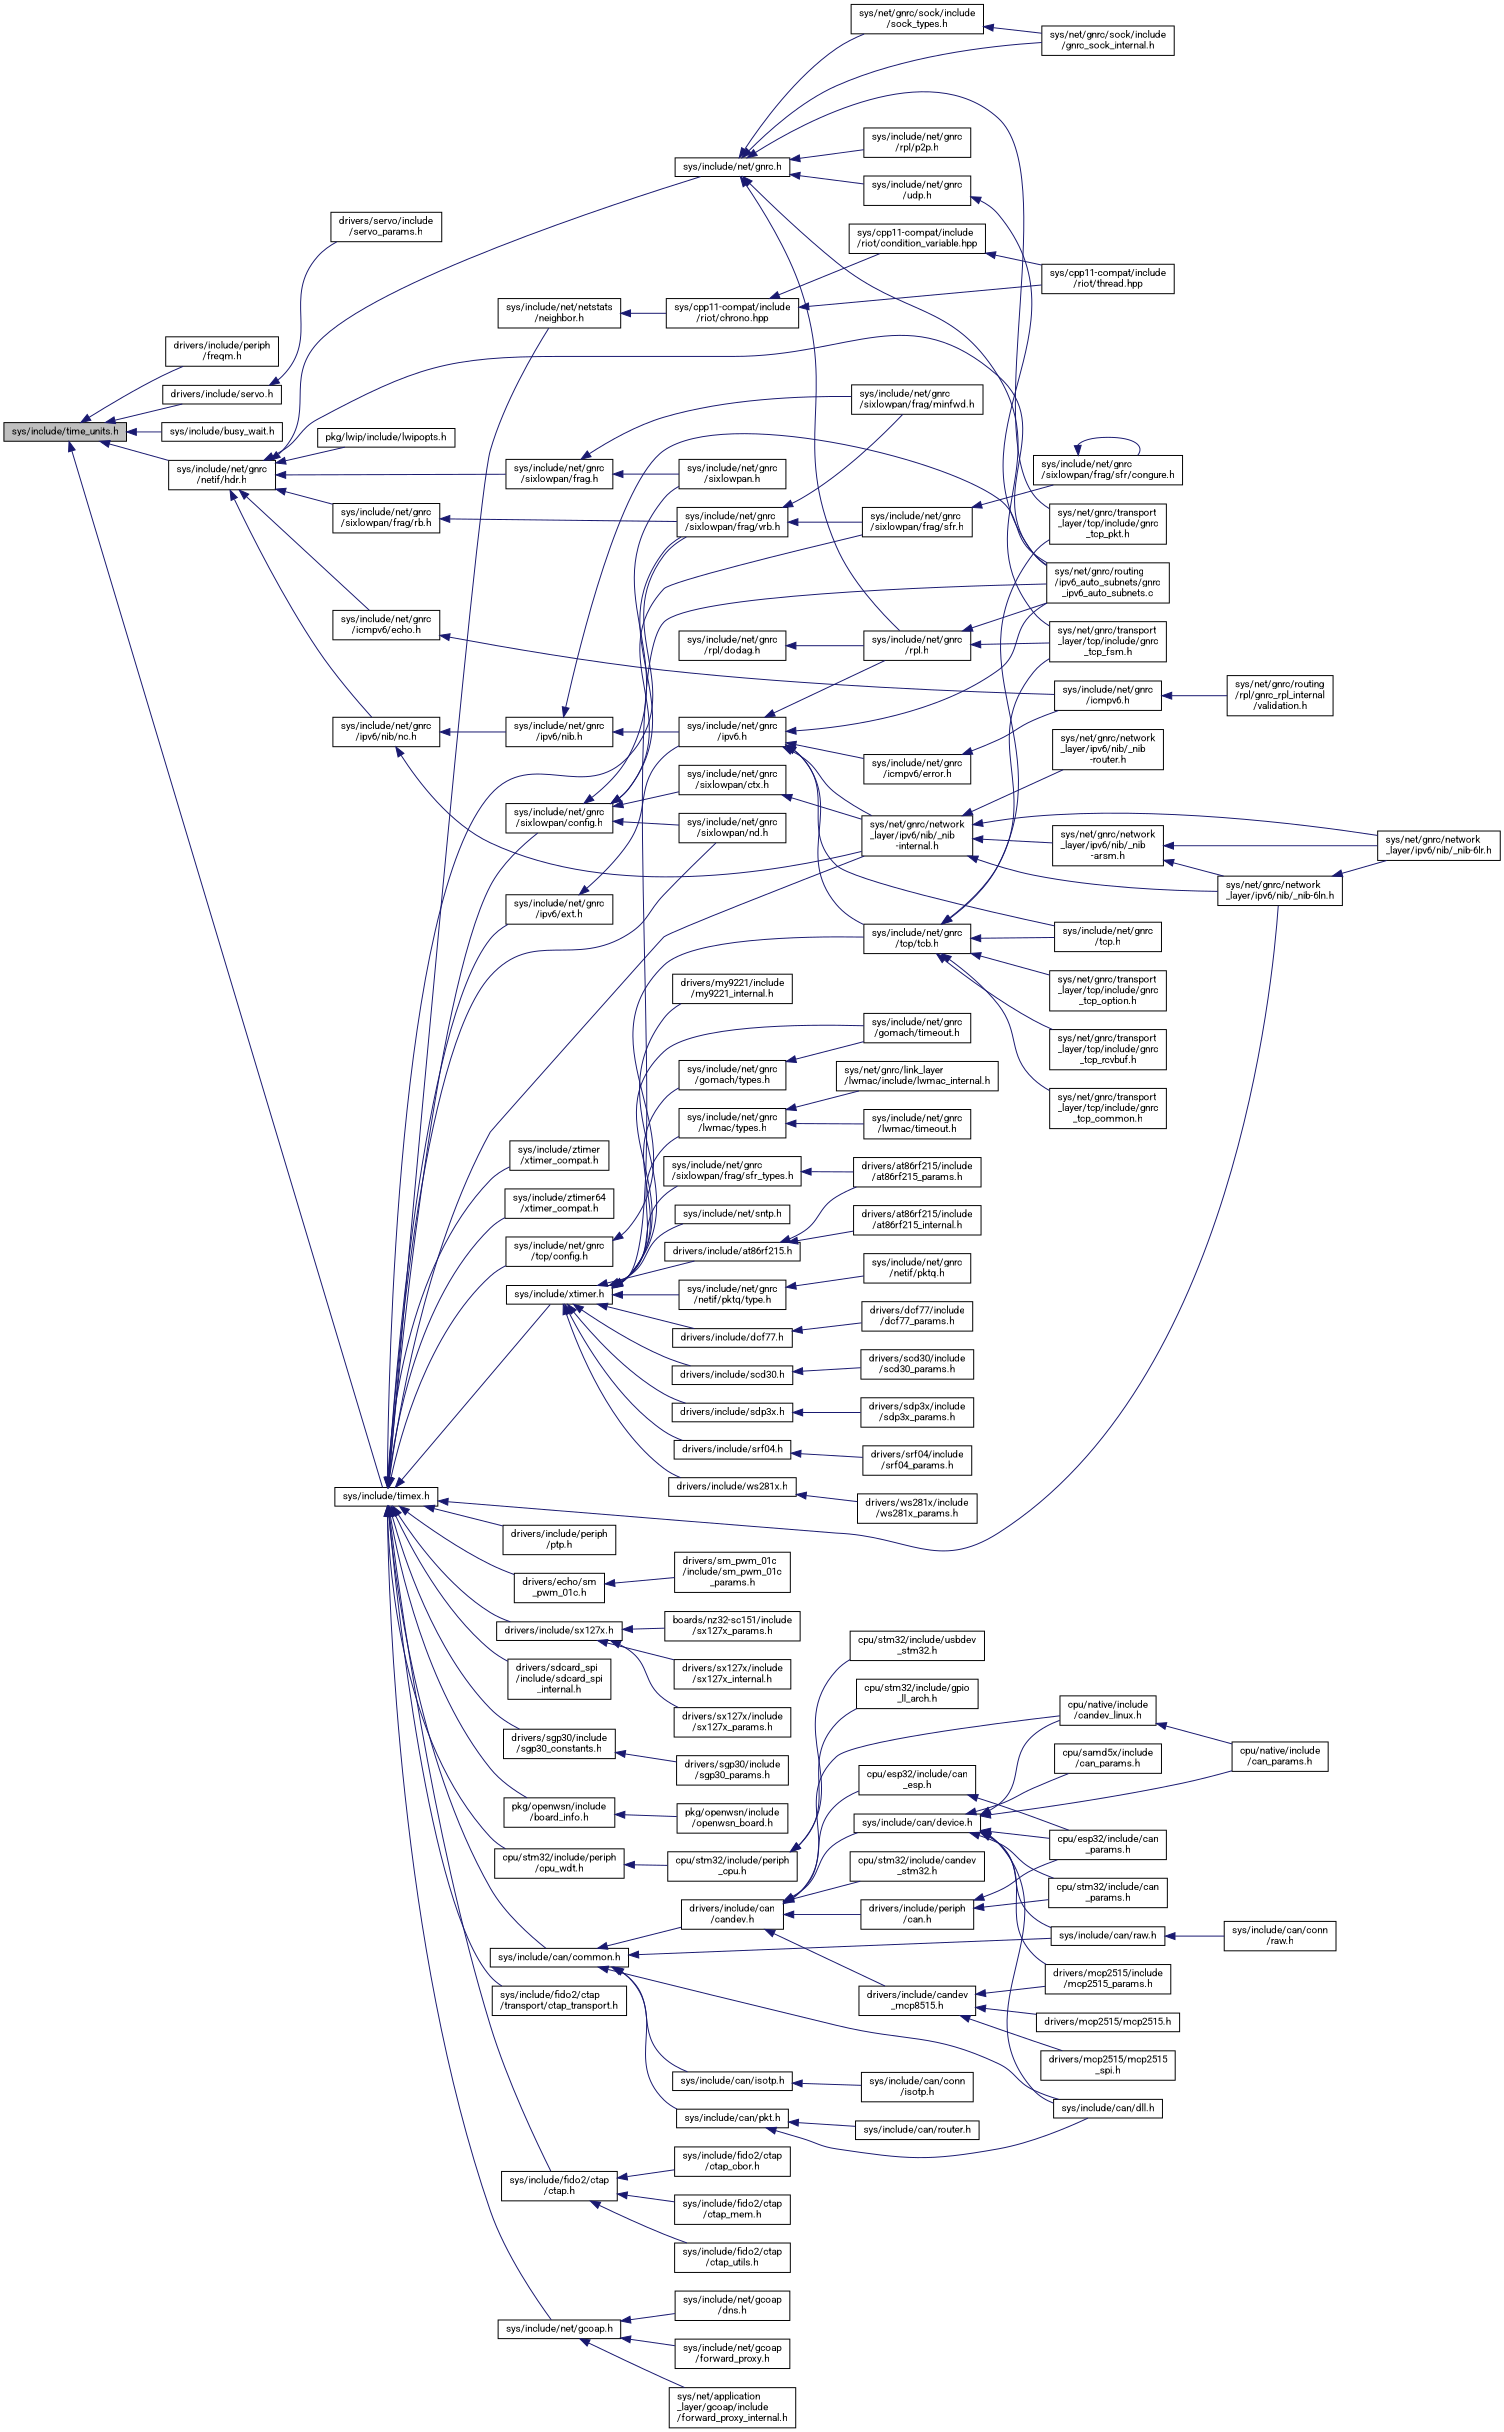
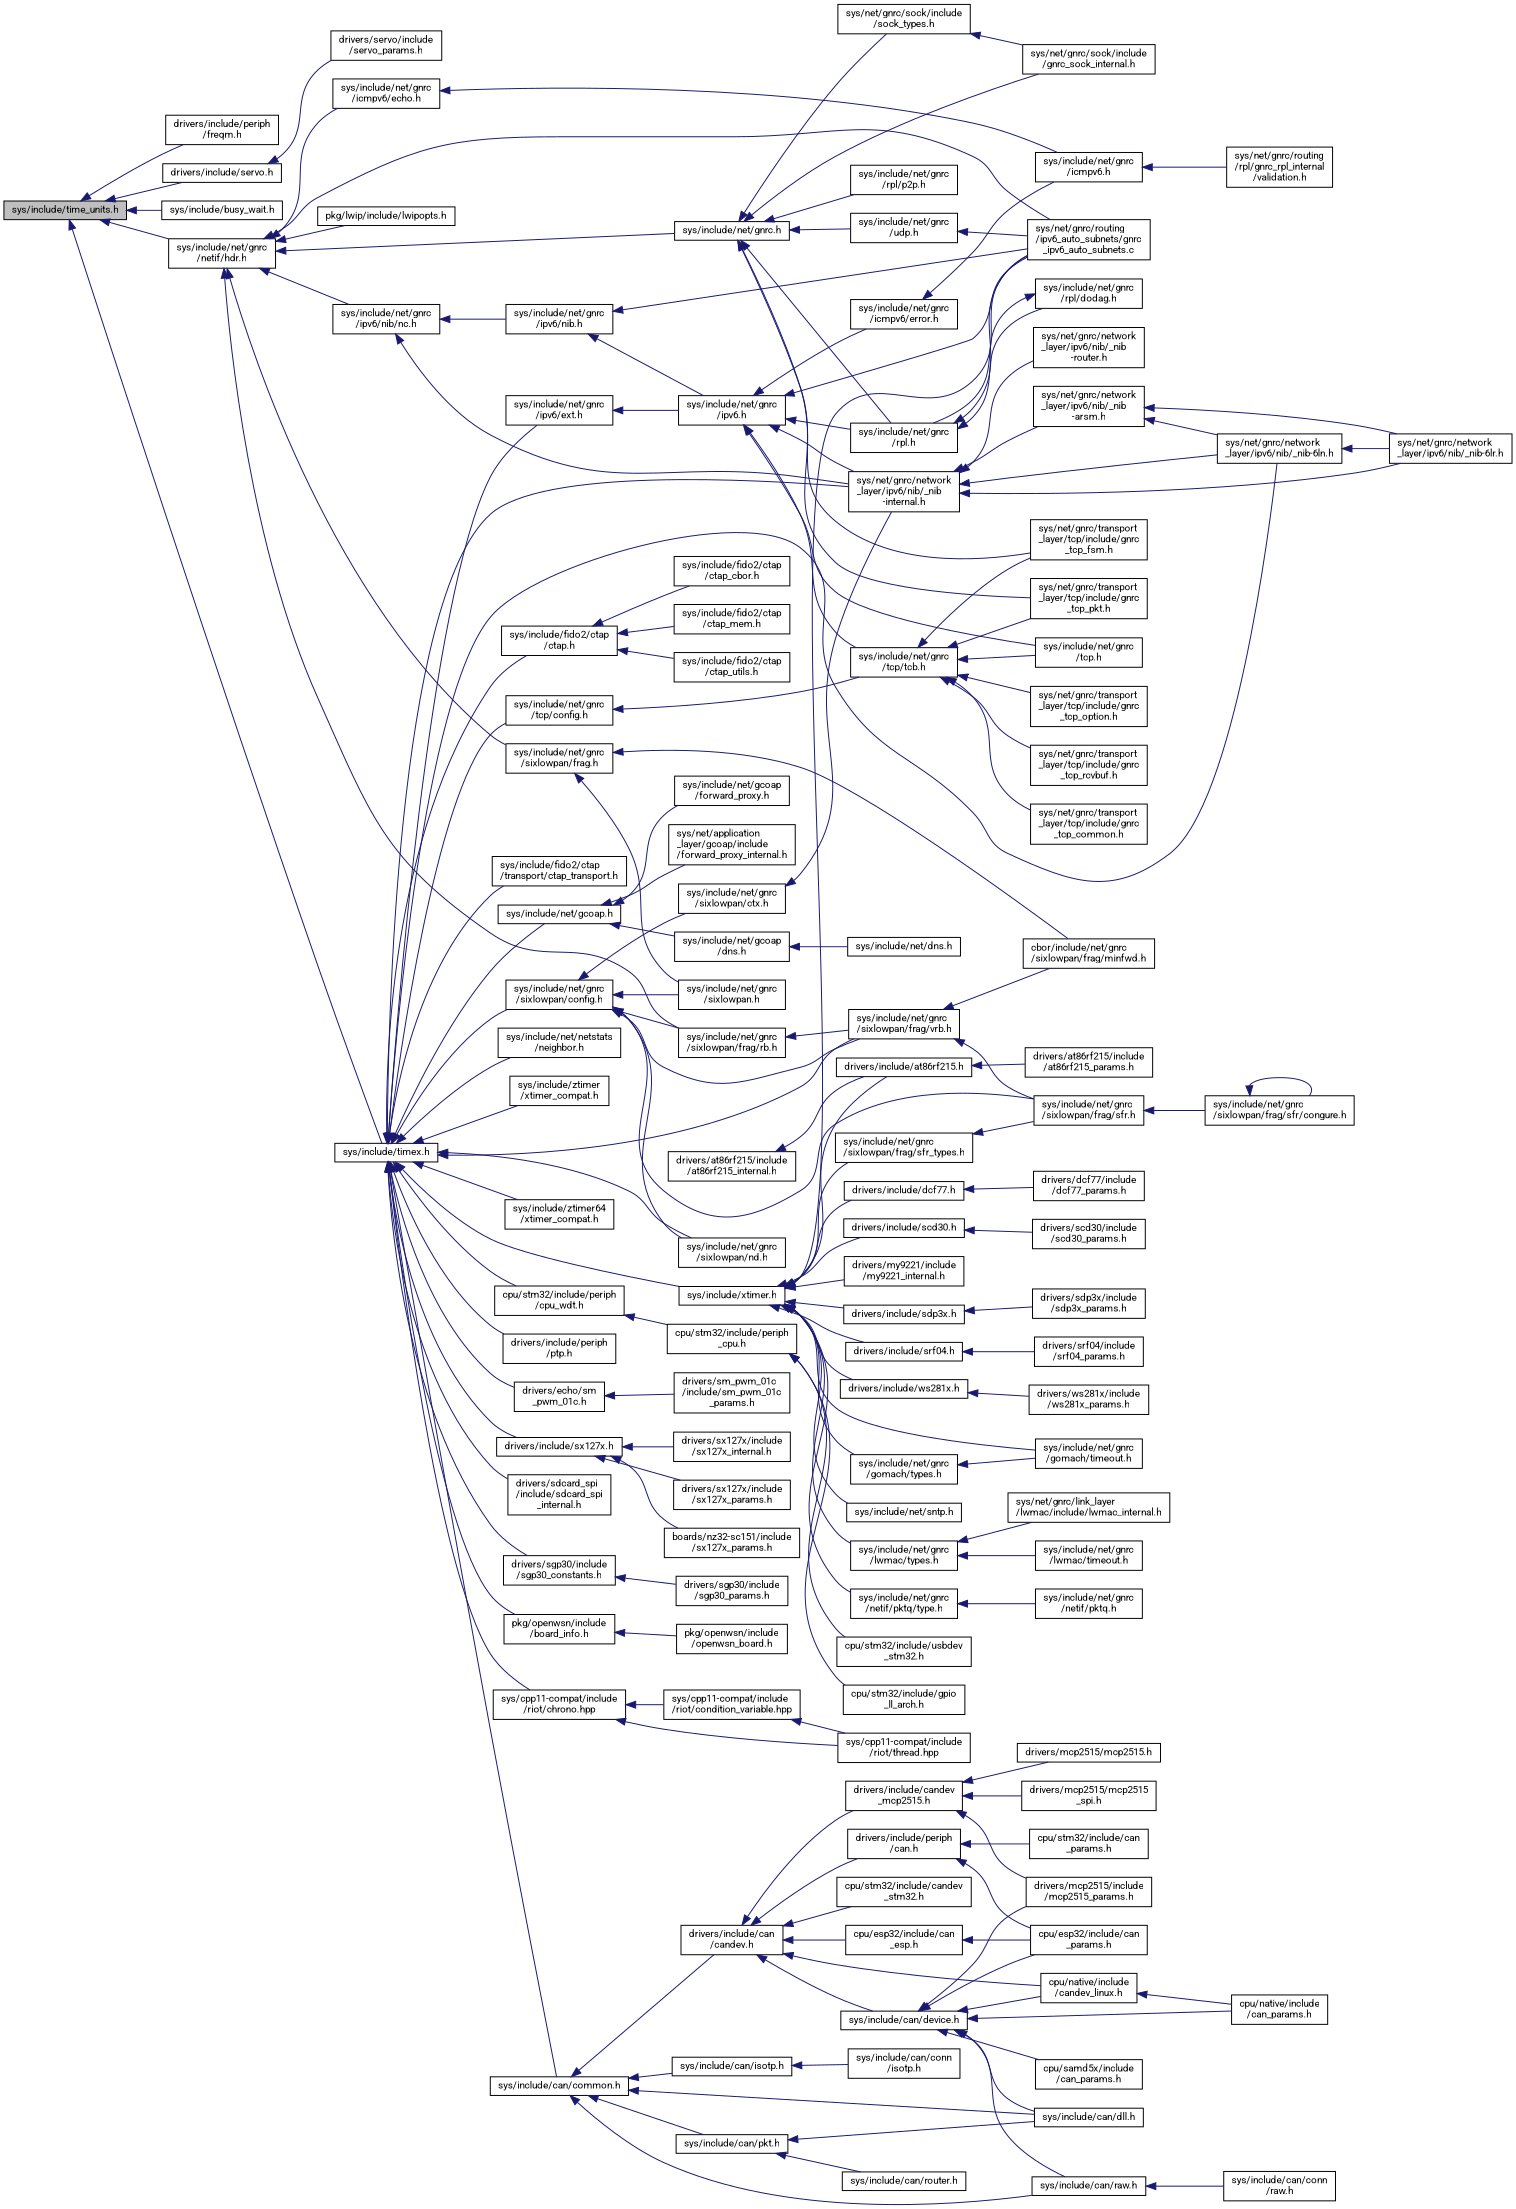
edge "sys/cpp11-compat/include /riot/chrono.hpp" -> "sys/include/net/netstats /neighbor.h": now "sys/cpp11-compat/include /riot/chrono.hpp" -> "sys/include/timex.h"
node "sys/include/net/gnrc /sixlowpan/frag/minfwd.h": label "sys/include/net/gnrc /sixlowpan/frag/minfwd.h" -> "cbor/include/net/gnrc /sixlowpan/frag/minfwd.h"
edge "sys/net/gnrc/transport _layer/tcp/include/gnrc _tcp_fsm.h" -> "sys/include/net/gnrc /rpl.h": now "sys/include/net/gnrc /rpl/dodag.h" -> "sys/include/net/gnrc /rpl.h"
node "sys/include/net/dns.h": added
edge "sys/include/net/gnrc /sixlowpan/frag/rb.h" -> "sys/include/net/gnrc /sixlowpan/config.h": added
edge "drivers/at86rf215/include /at86rf215_params.h" -> "sys/include/net/gnrc /sixlowpan/frag/sfr_types.h": now "sys/include/net/gnrc /sixlowpan/frag/sfr.h" -> "sys/include/net/gnrc /sixlowpan/frag/sfr_types.h"
edge "drivers/at86rf215/include /at86rf215_internal.h" -> "drivers/include/at86rf215.h": reversed
edge "cpu/stm32/include/can _params.h" -> "sys/include/can/device.h": removed
node "drivers/include/candev _mcp8515.h": label "drivers/include/candev _mcp8515.h" -> "drivers/include/candev _mcp2515.h"
